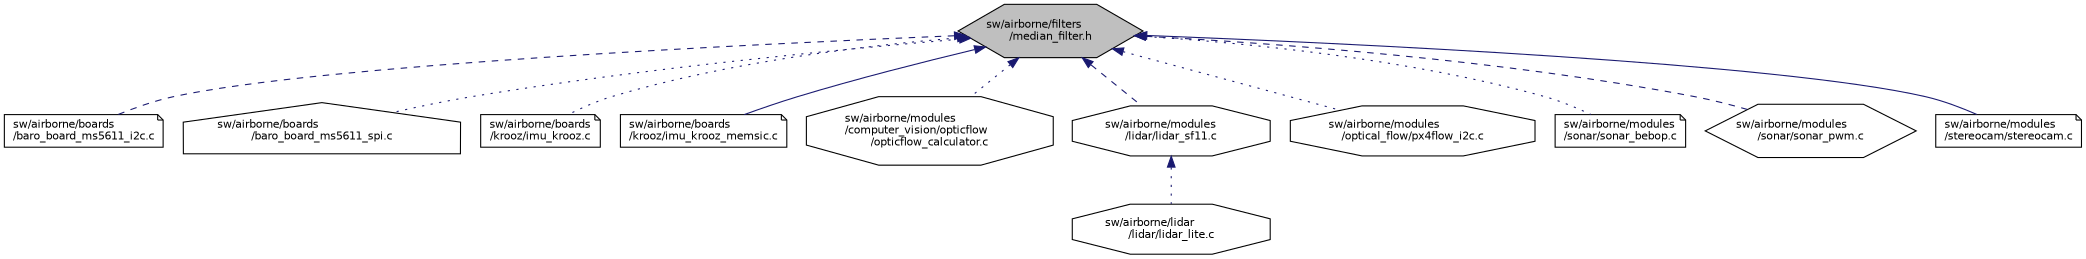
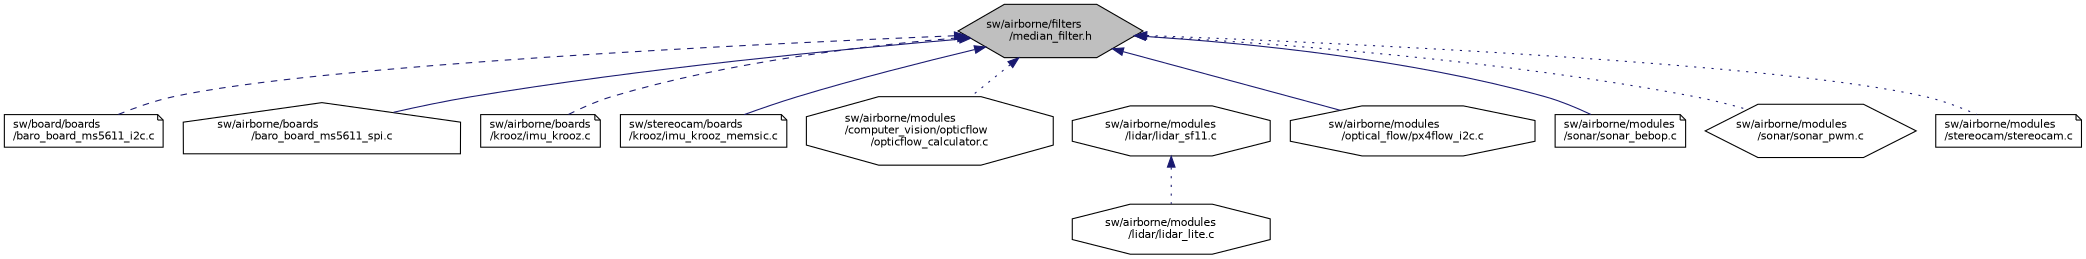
edge "sw/airborne/modules /stereocam/stereocam.c" -> "sw/airborne/filters /median_filter.h": style solid -> dotted
edge "sw/airborne/modules /sonar/sonar_bebop.c" -> "sw/airborne/filters /median_filter.h": style dotted -> solid
edge "sw/airborne/modules /sonar/sonar_pwm.c" -> "sw/airborne/filters /median_filter.h": style dashed -> dotted
edge "sw/airborne/boards /baro_board_ms5611_spi.c" -> "sw/airborne/filters /median_filter.h": style dotted -> solid
edge "sw/airborne/boards /krooz/imu_krooz.c" -> "sw/airborne/filters /median_filter.h": style dotted -> dashed
edge "sw/airborne/modules /optical_flow/px4flow_i2c.c" -> "sw/airborne/filters /median_filter.h": style dotted -> solid
edge "sw/airborne/modules /lidar/lidar_sf11.c" -> "sw/airborne/filters /median_filter.h": removed
node "sw/airborne/boards /baro_board_ms5611_i2c.c": label "sw/airborne/boards /baro_board_ms5611_i2c.c" -> "sw/board/boards /baro_board_ms5611_i2c.c"
node "sw/airborne/boards /krooz/imu_krooz_memsic.c": label "sw/airborne/boards /krooz/imu_krooz_memsic.c" -> "sw/stereocam/boards /krooz/imu_krooz_memsic.c"
node "sw/airborne/lidar /lidar/lidar_lite.c": label "sw/airborne/lidar /lidar/lidar_lite.c" -> "sw/airborne/modules /lidar/lidar_lite.c"
